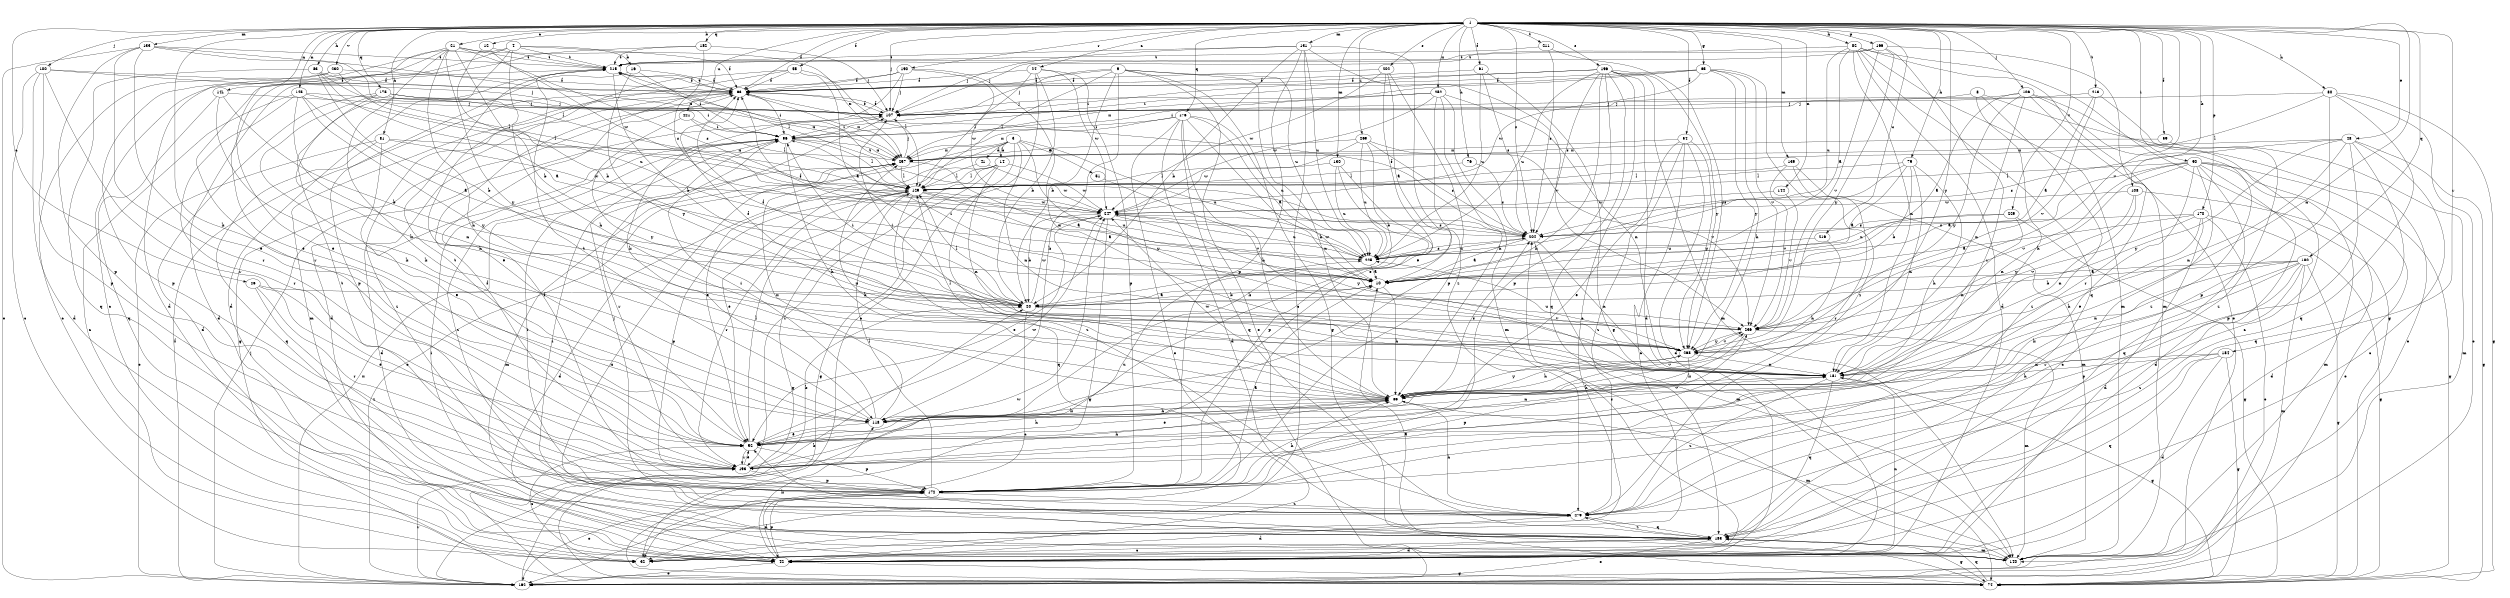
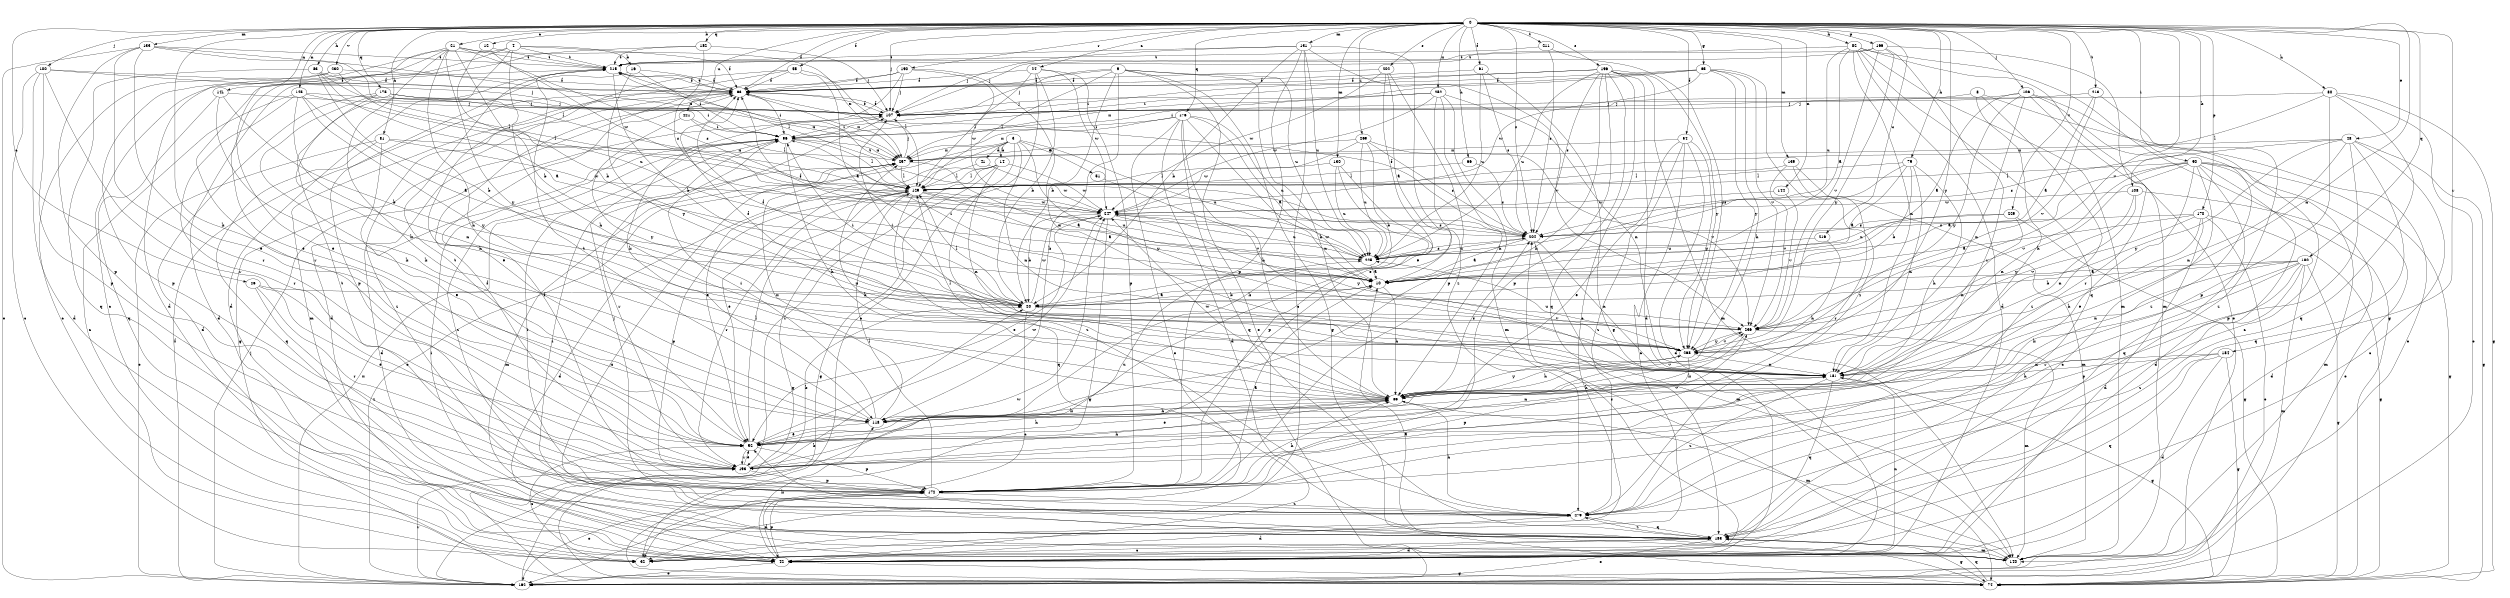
node "1": label "1" -> "0"
node "59": removed
node "76": label "76" -> "66"
